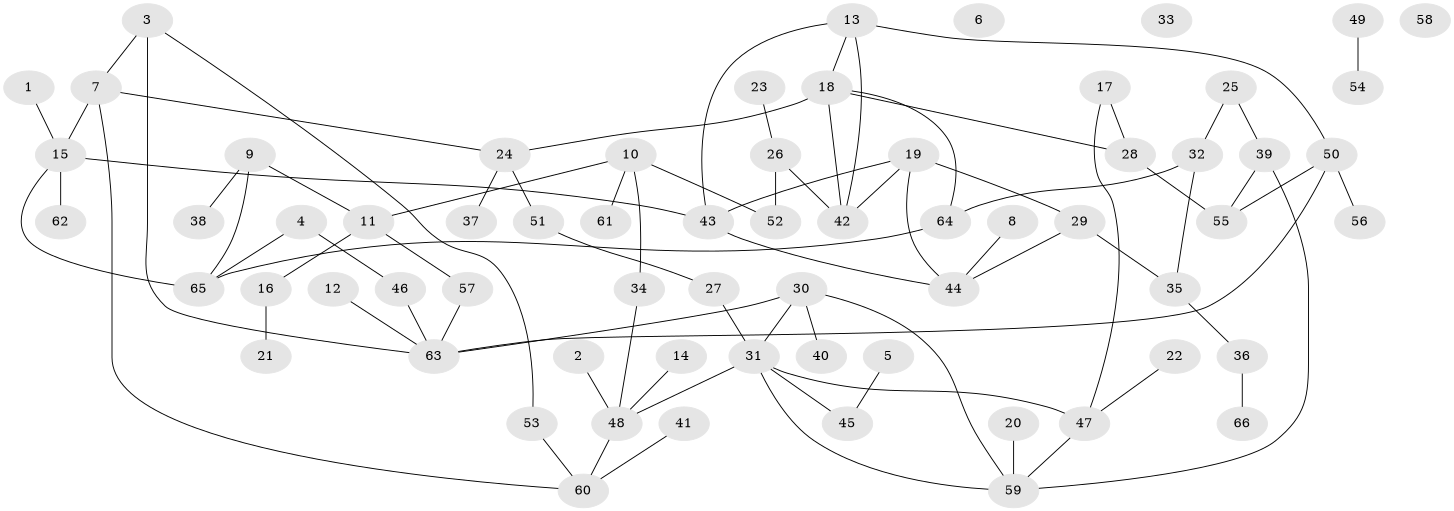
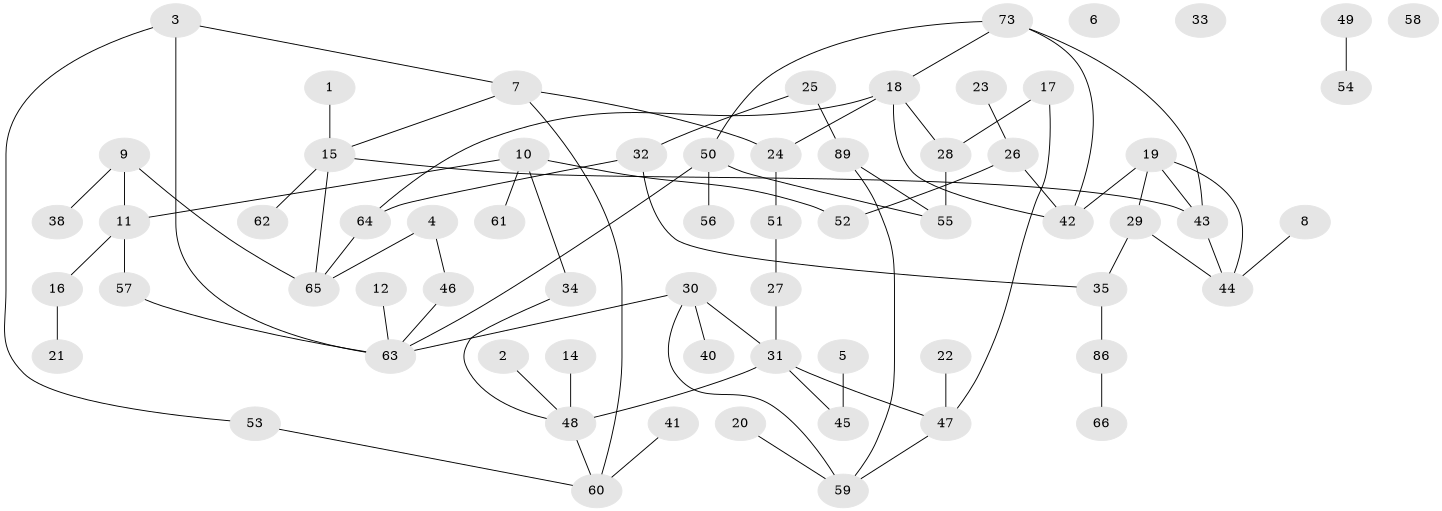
node "13": label "13" -> "73"
node "39": label "39" -> "89"
node "37": removed
node "36": label "36" -> "86"
edge "31" -- "59": removed
